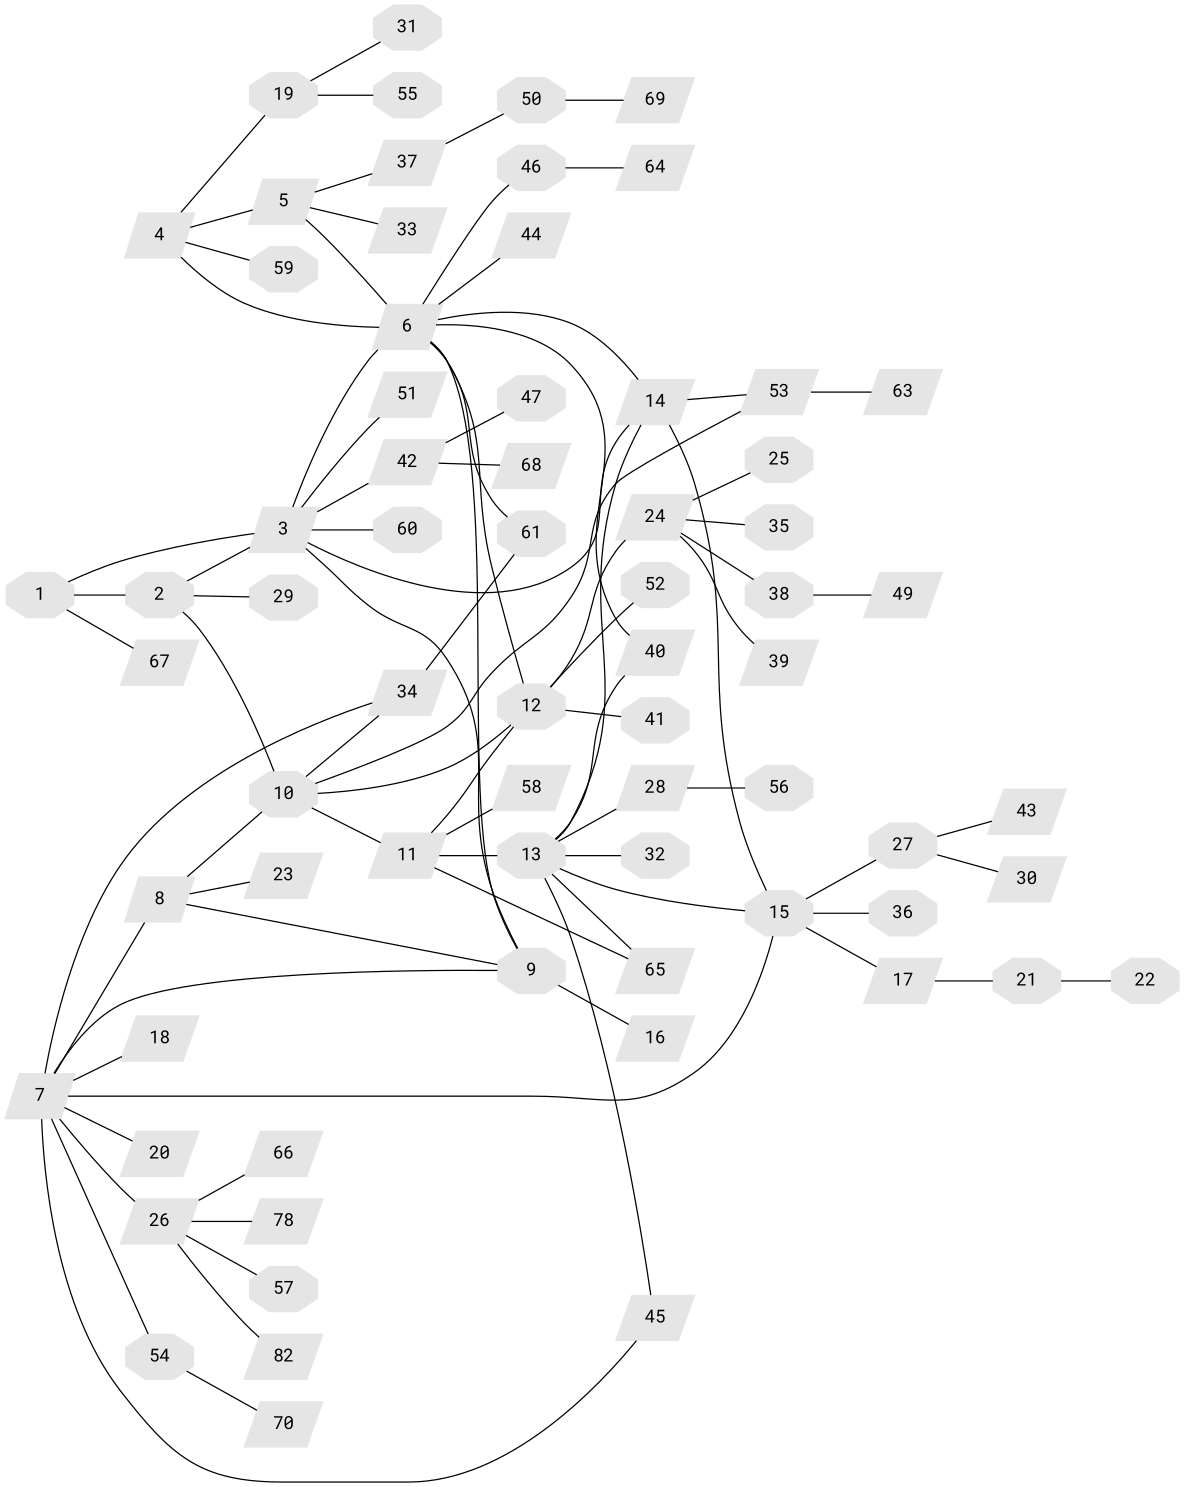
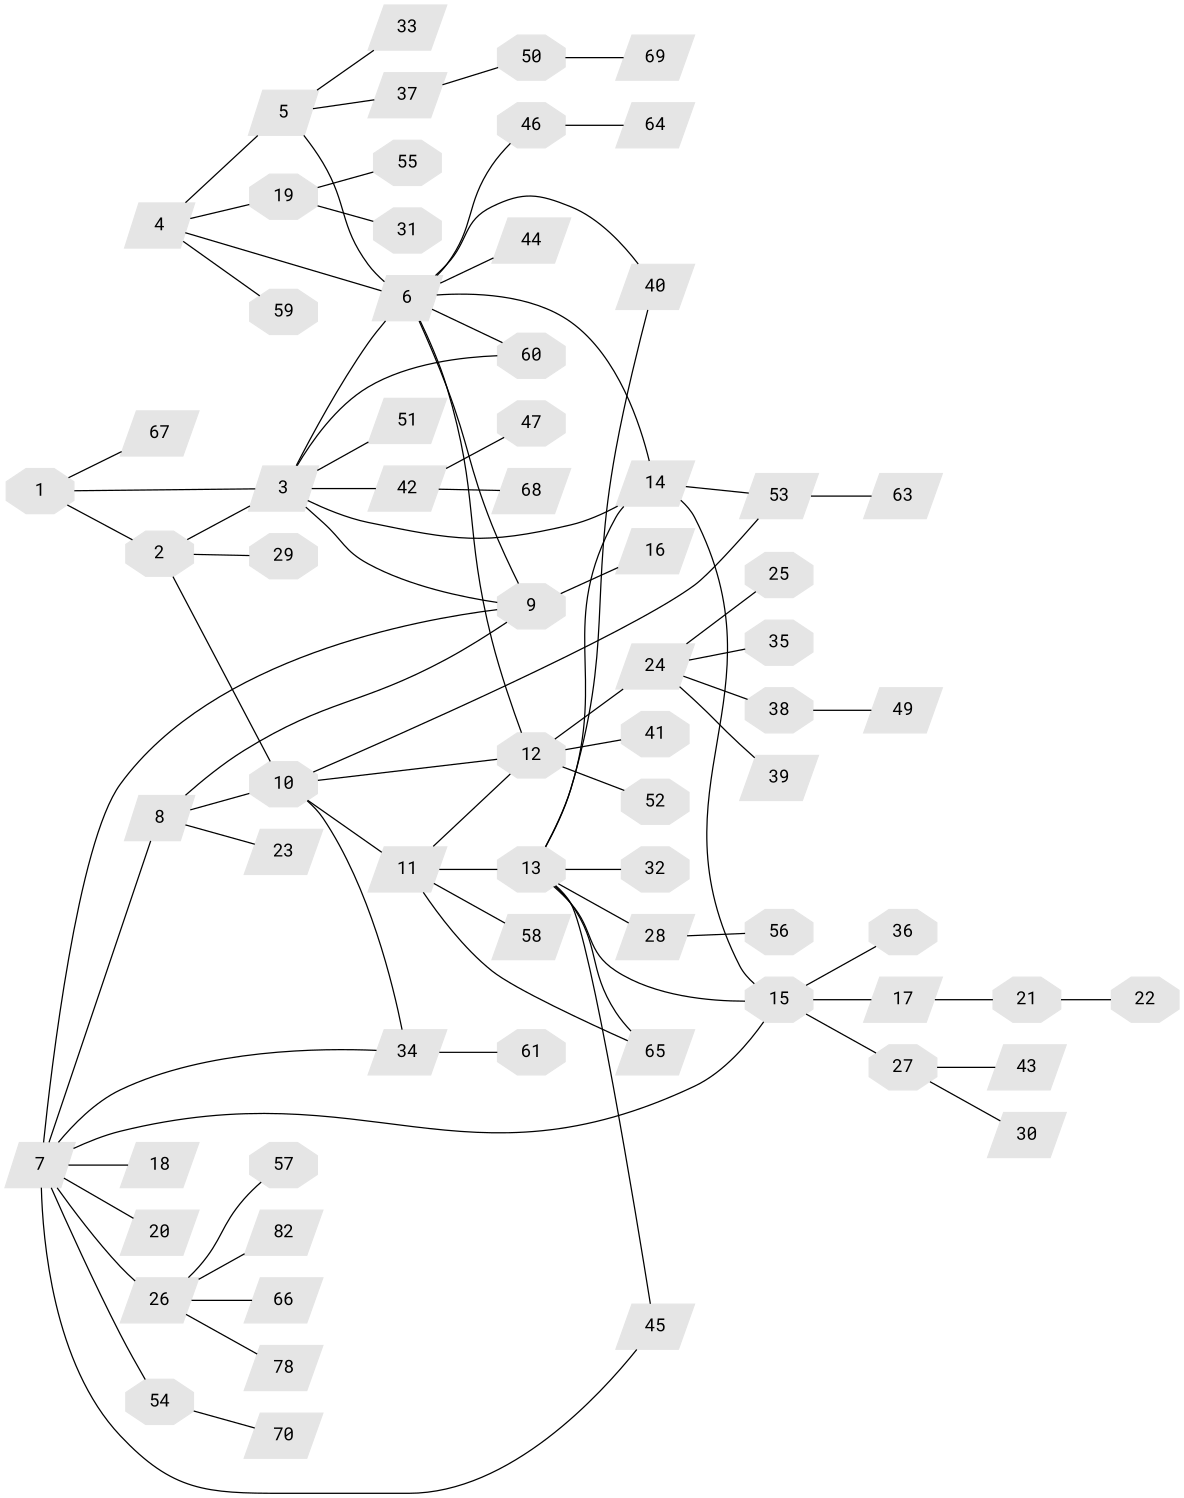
edge "6" -- "61": now "6" -- "60"
